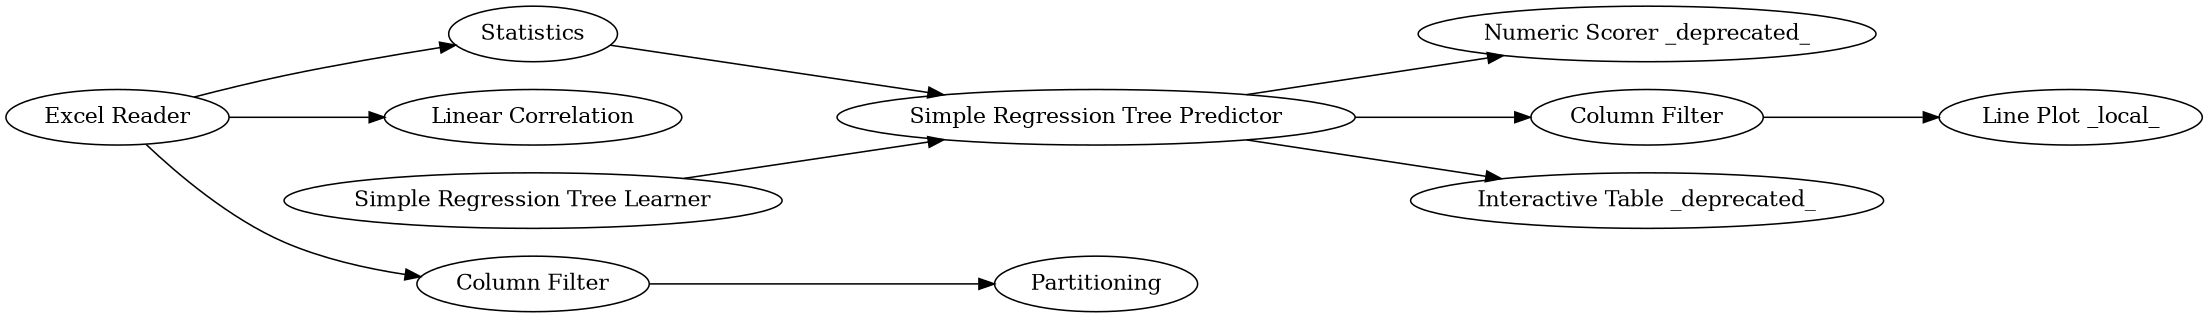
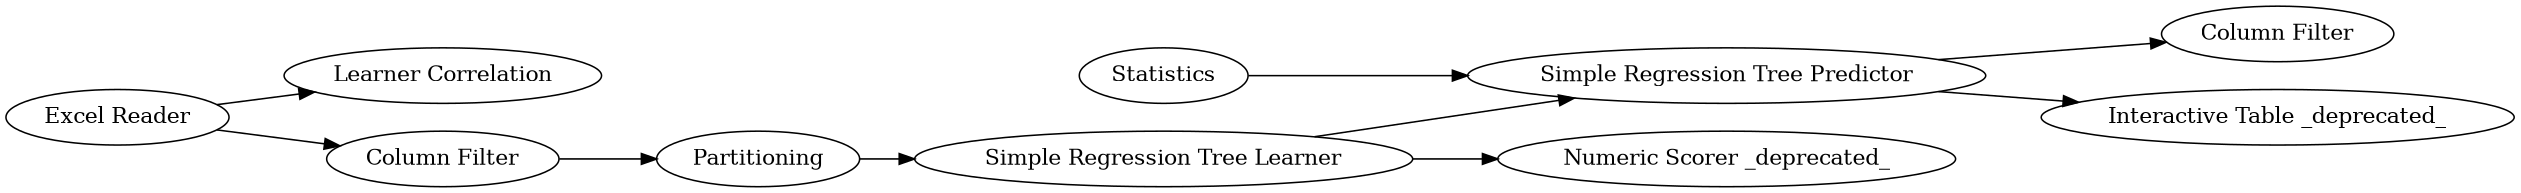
edge "Excel Reader" -> "Statistics": removed
edge "Simple Regression Tree Predictor" -> "Numeric Scorer _deprecated_": now "Simple Regression Tree Learner" -> "Numeric Scorer _deprecated_"
node "Linear Correlation": label "Linear Correlation" -> "Learner Correlation"
node "Line Plot _local_": removed
edge "Partitioning" -> "Simple Regression Tree Learner": added
